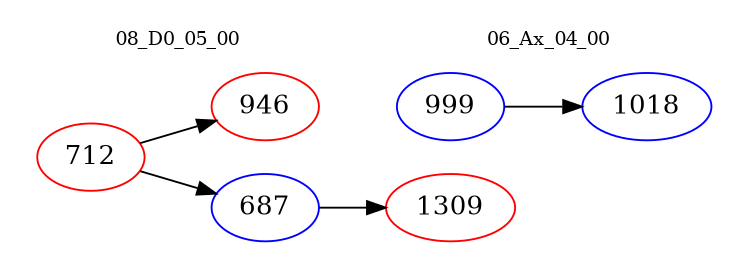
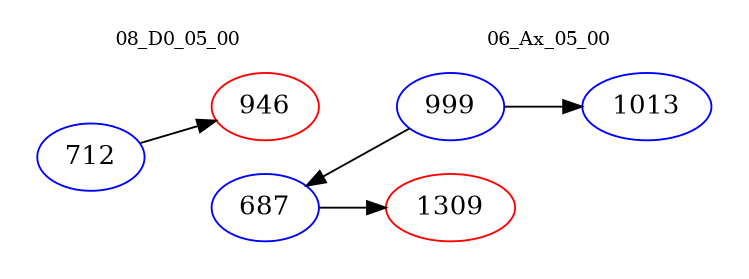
cluster "06_Ax_04_00": label "06_Ax_04_00" -> "06_Ax_05_00"
node "1018": label "1018" -> "1013"
node "712": color red -> blue
edge "712" -> "687": now "999" -> "687"
